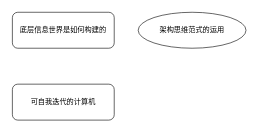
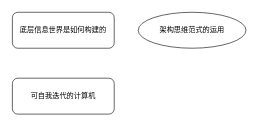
node "可自我迭代的计算机": moved (63, 102) -> (63, 96)
